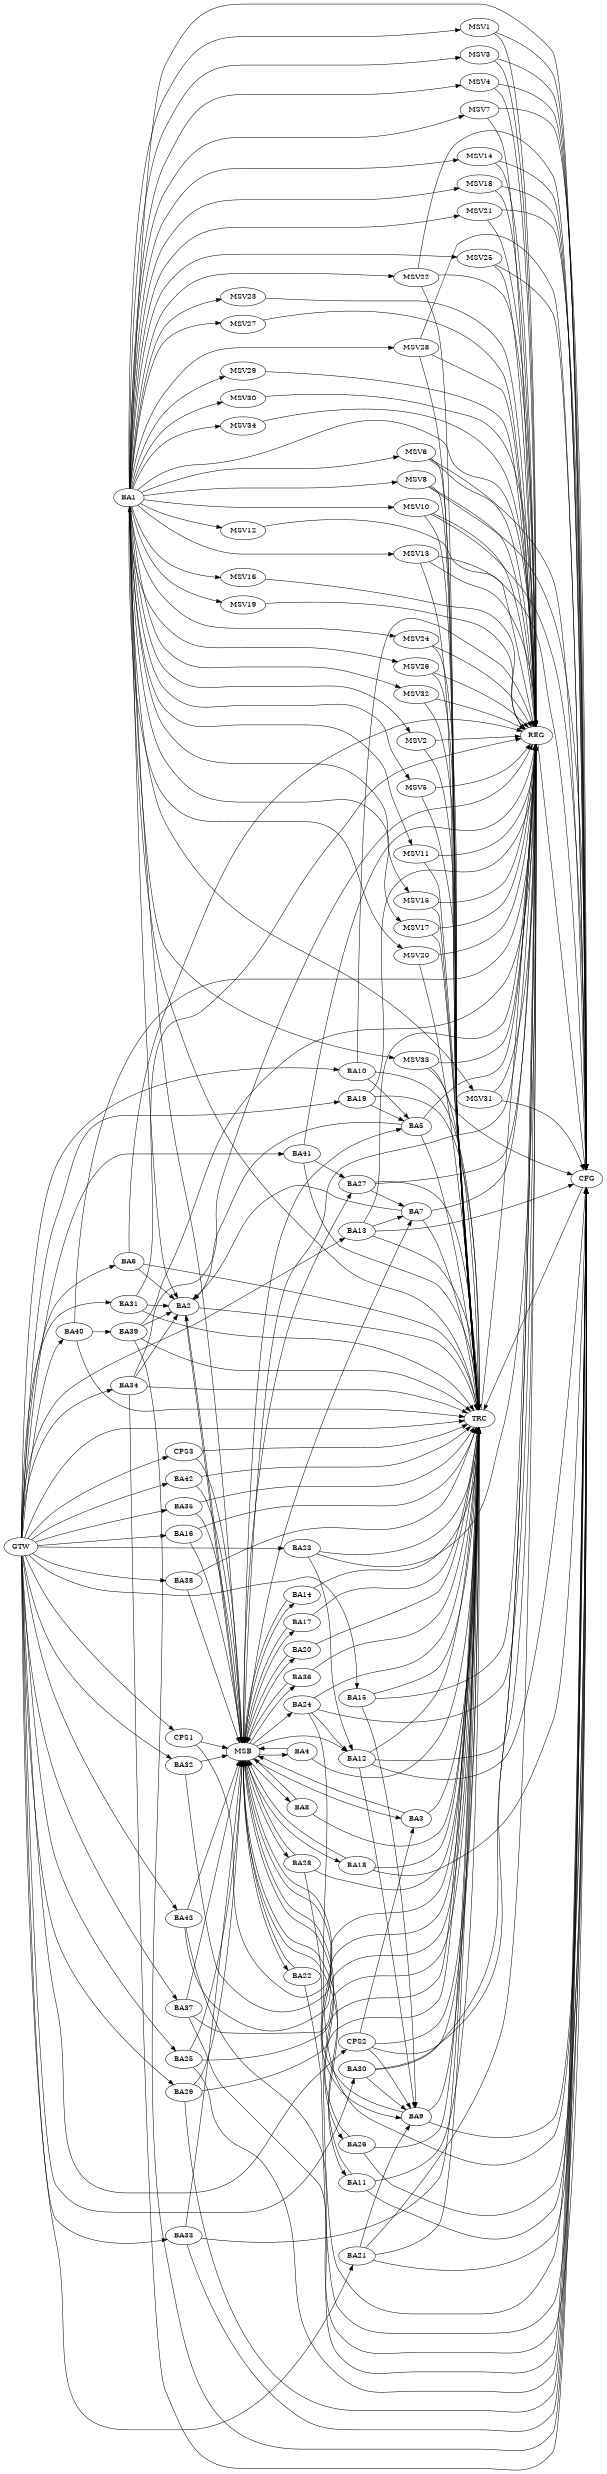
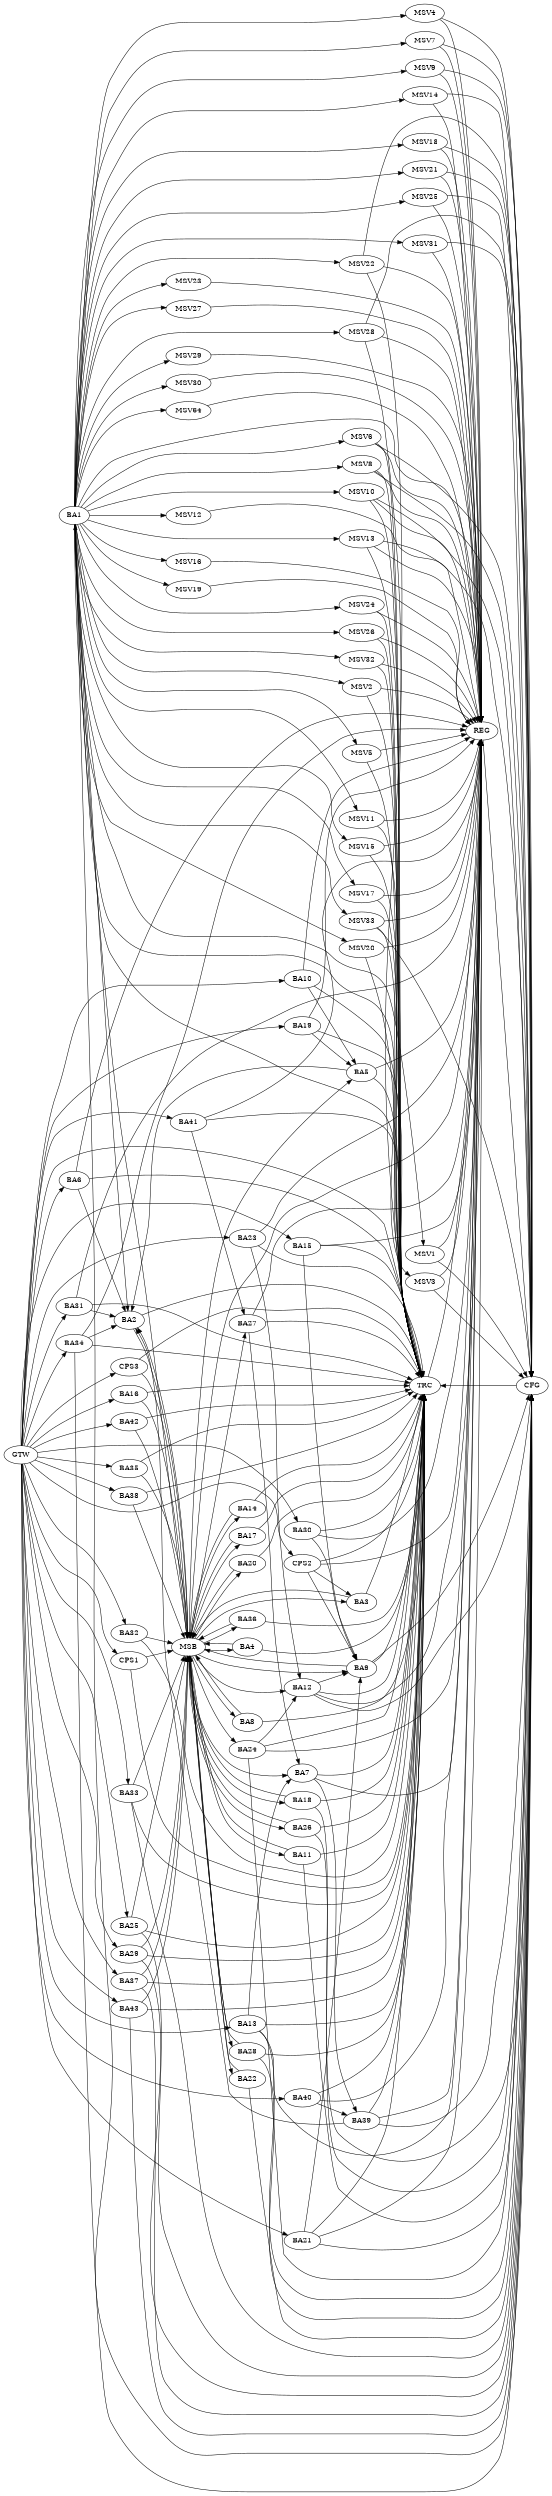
node "MSV9": added
node "MSV34": label "MSV34" -> "MSV64"
edge "BA7" -> "BA2": now "BA7" -> "BA39"
